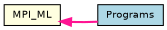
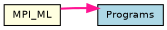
edge "Programs" -> "MPI_ML": reversed
